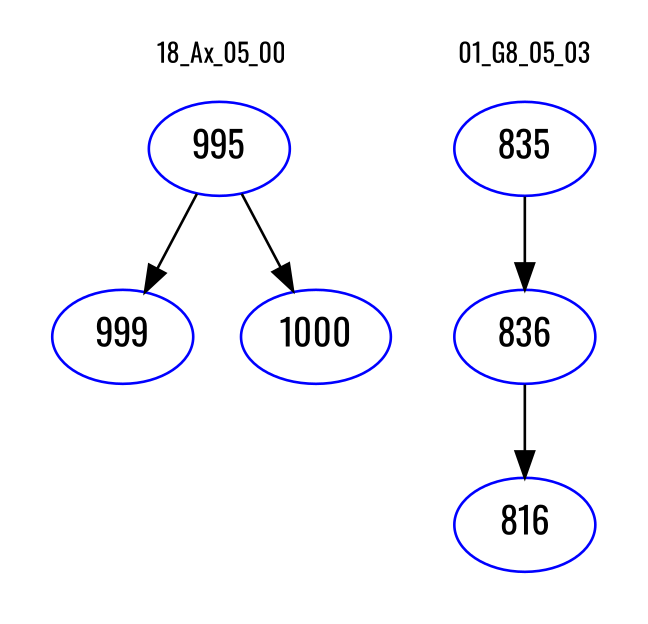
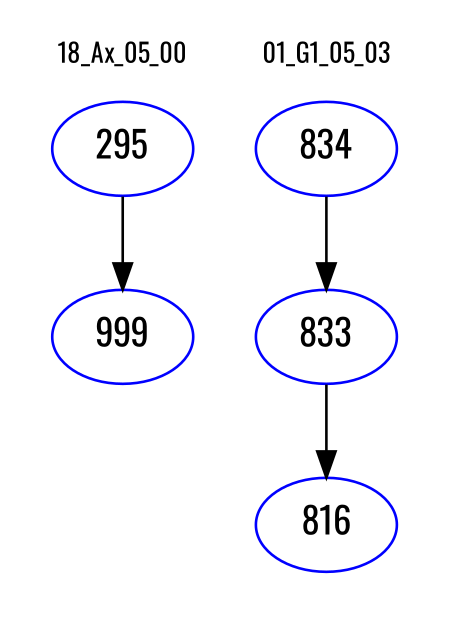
cluster "01_G8_05_03": label "01_G8_05_03" -> "01_G1_05_03"
node "995": label "995" -> "295"
node "835": label "835" -> "834"
node "1000": removed
node "836": label "836" -> "833"
